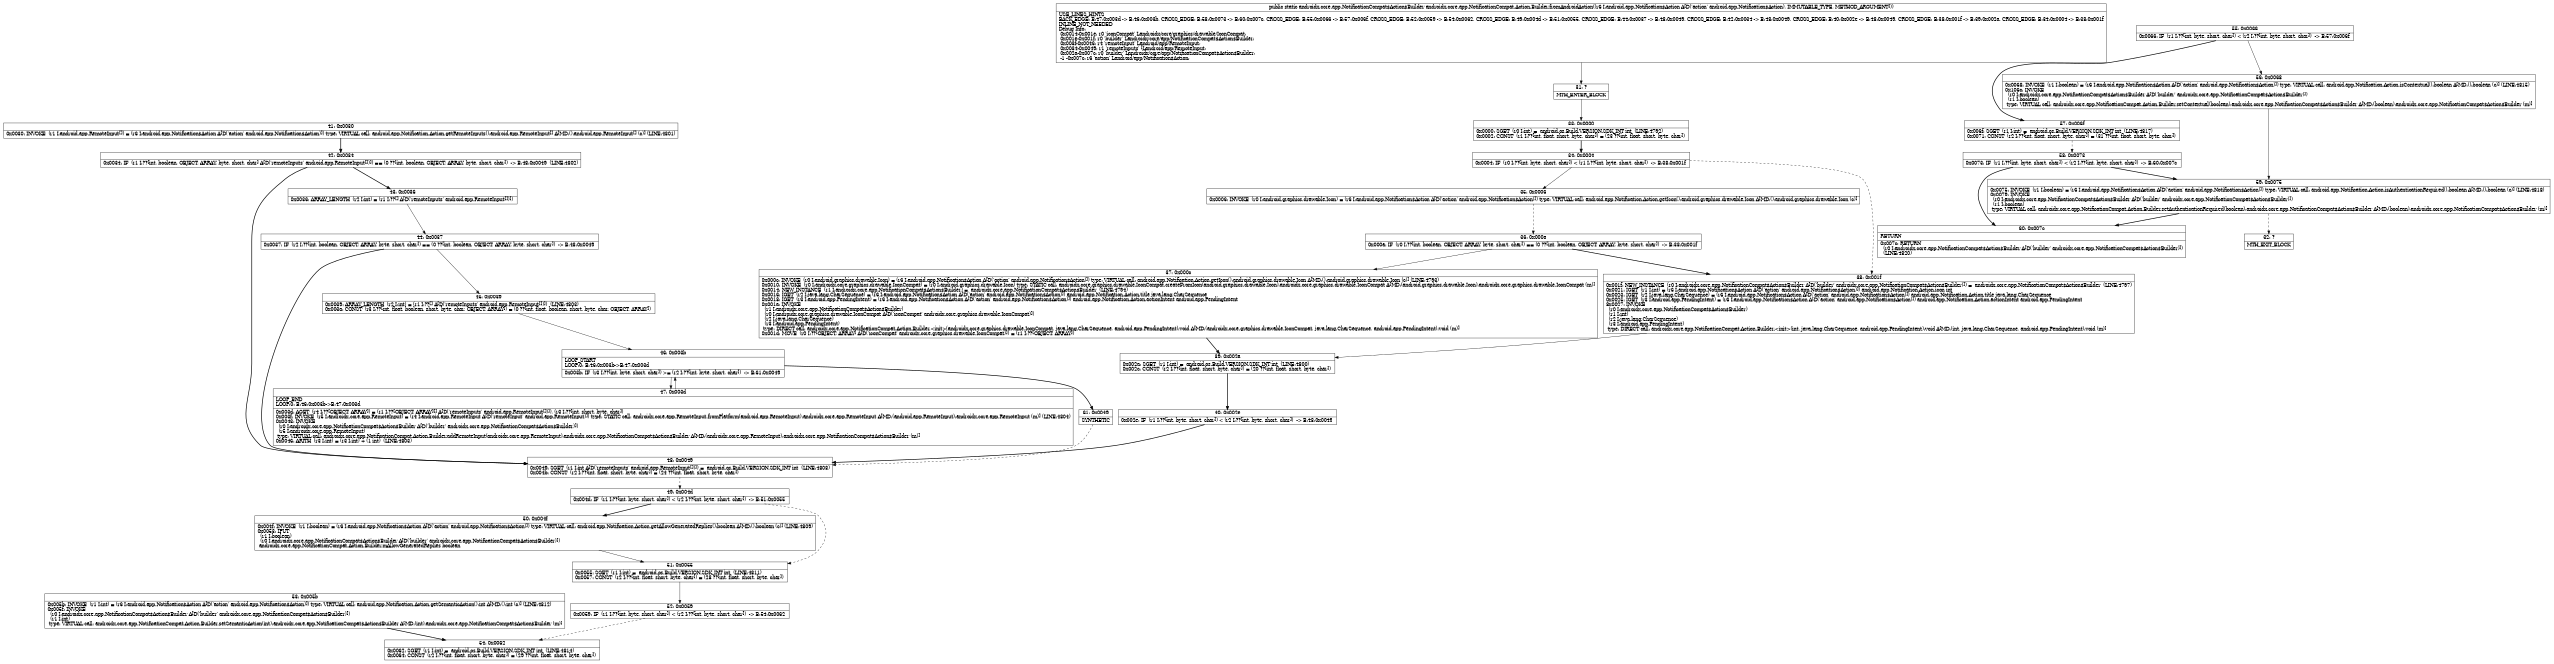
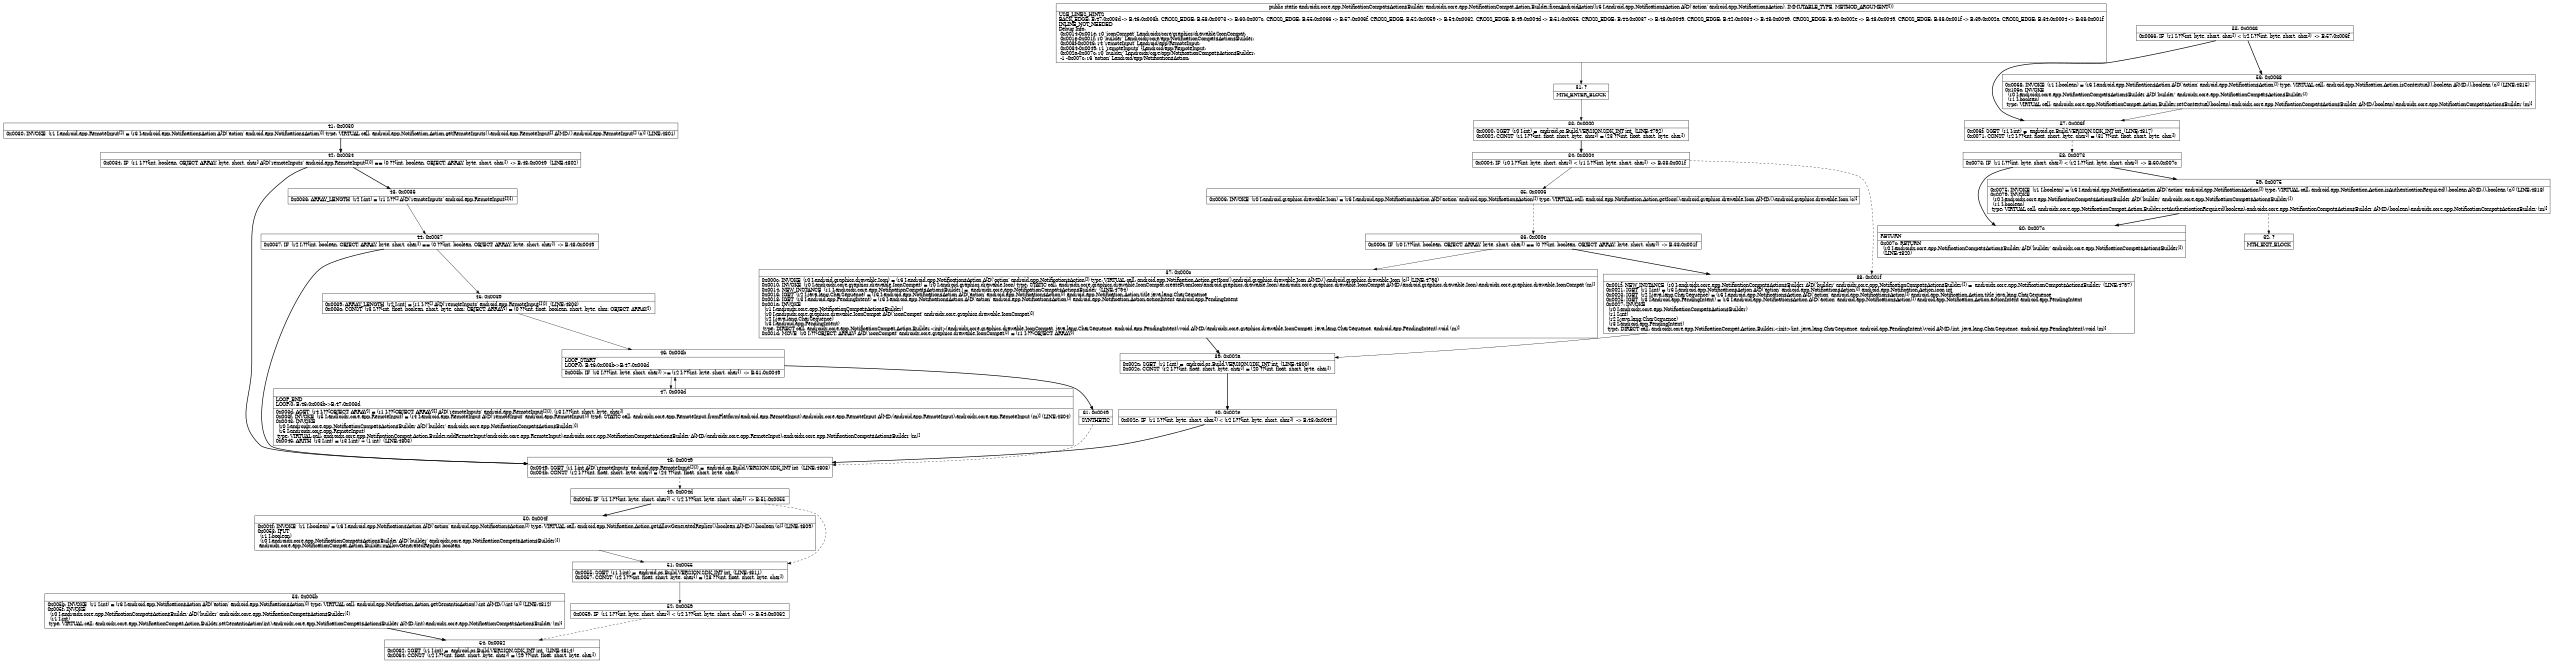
edge "55: 0x0066" -> "56: 0x0068": style solid -> bold
edge "56: 0x0068" -> "59: 0x0075": now "56: 0x0068" -> "57: 0x006f"
node "38: 0x001f": text "8x0027: INVOKE" -> "0x0027: INVOKE"
